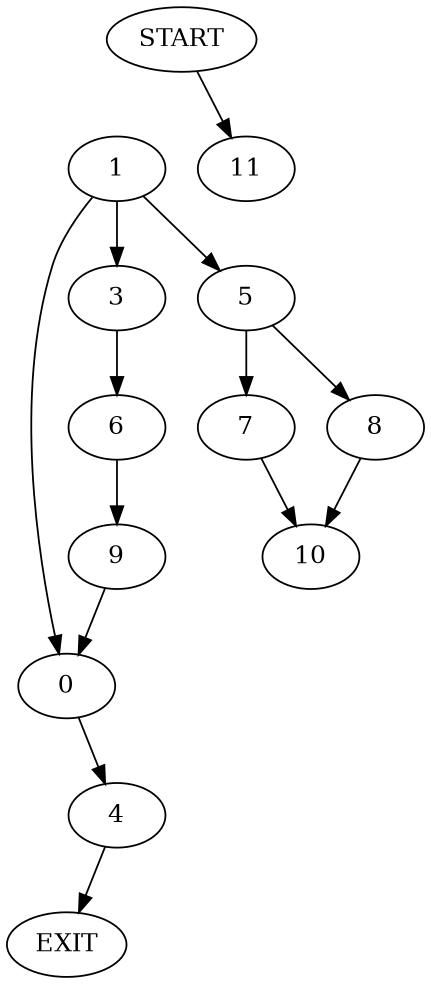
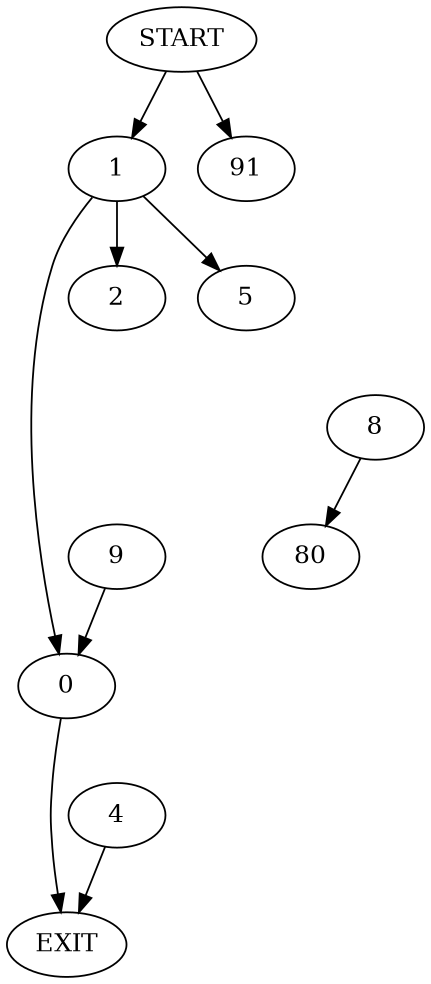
edge "START" -> "1": added
node "11": label "11" -> "91"
node "3": label "3" -> "2"
edge "5" -> "8": removed
node "6": removed
node "7": removed
node "10": label "10" -> "80"
edge "0" -> "4": now "0" -> "EXIT"
